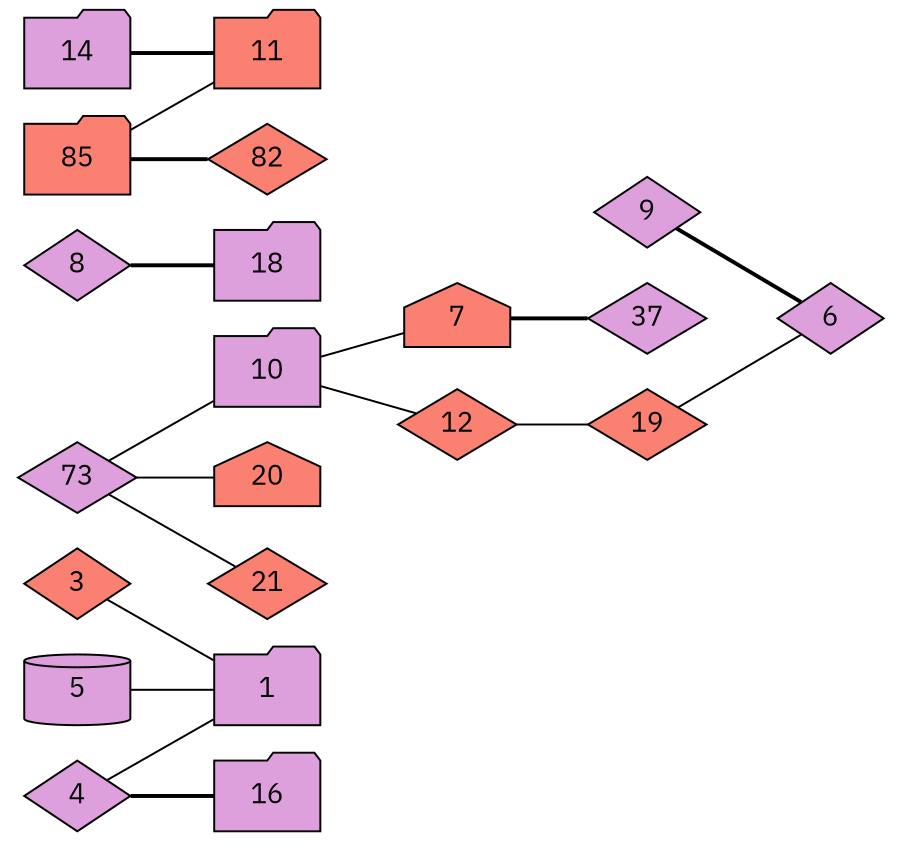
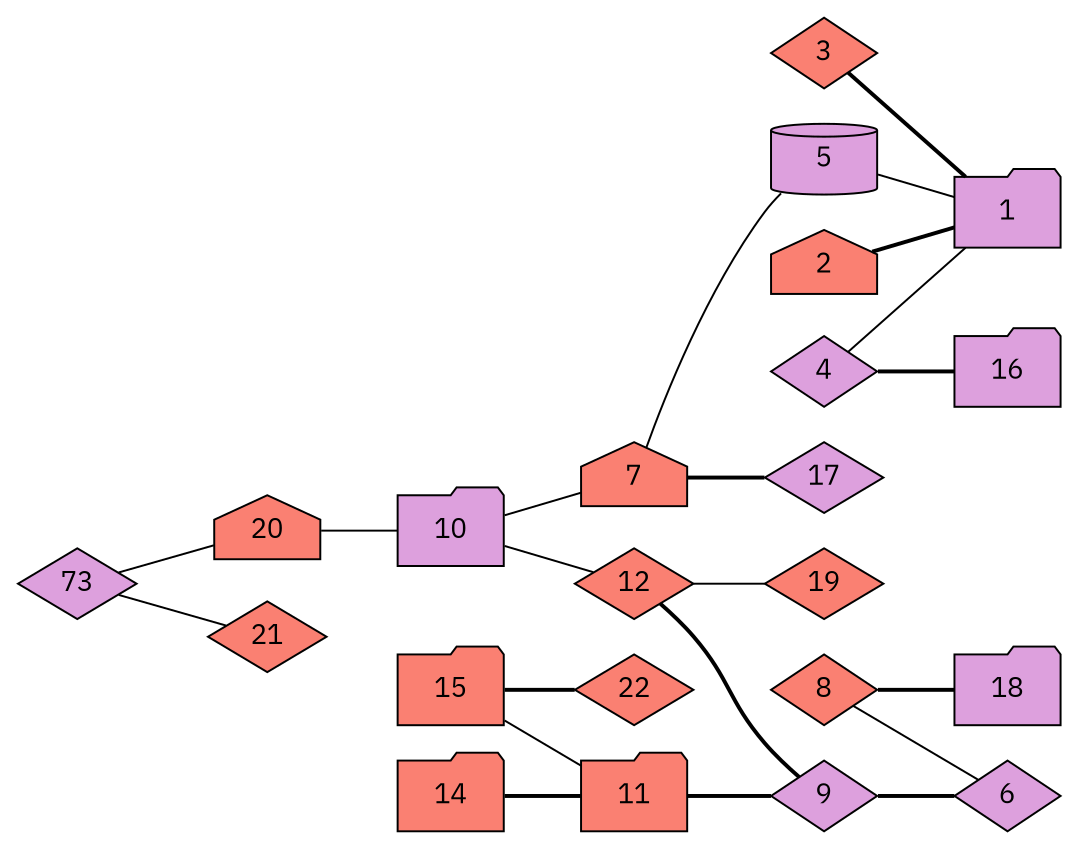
node "14": fillcolor plum -> salmon
node "85": label "85" -> "15"
node "82": label "82" -> "22"
node "8": fillcolor plum -> salmon
node "2": added
edge "5" -- "7": added
node "37": label "37" -> "17"
edge "6" -- "19": now "6" -- "8"
edge "10" -- "73": now "10" -- "20"
edge "3" -- "1": style solid -> bold
edge "12" -- "9": added
edge "11" -- "9": added
